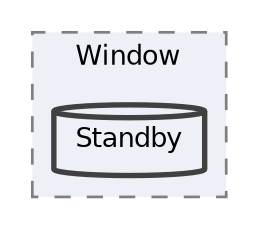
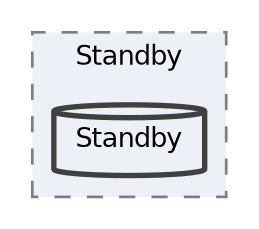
cluster "Window": label "Window" -> "Standby"
